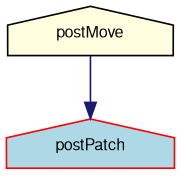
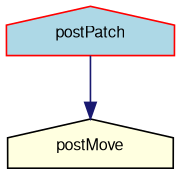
edge "postMove" -> "postPatch": reversed
